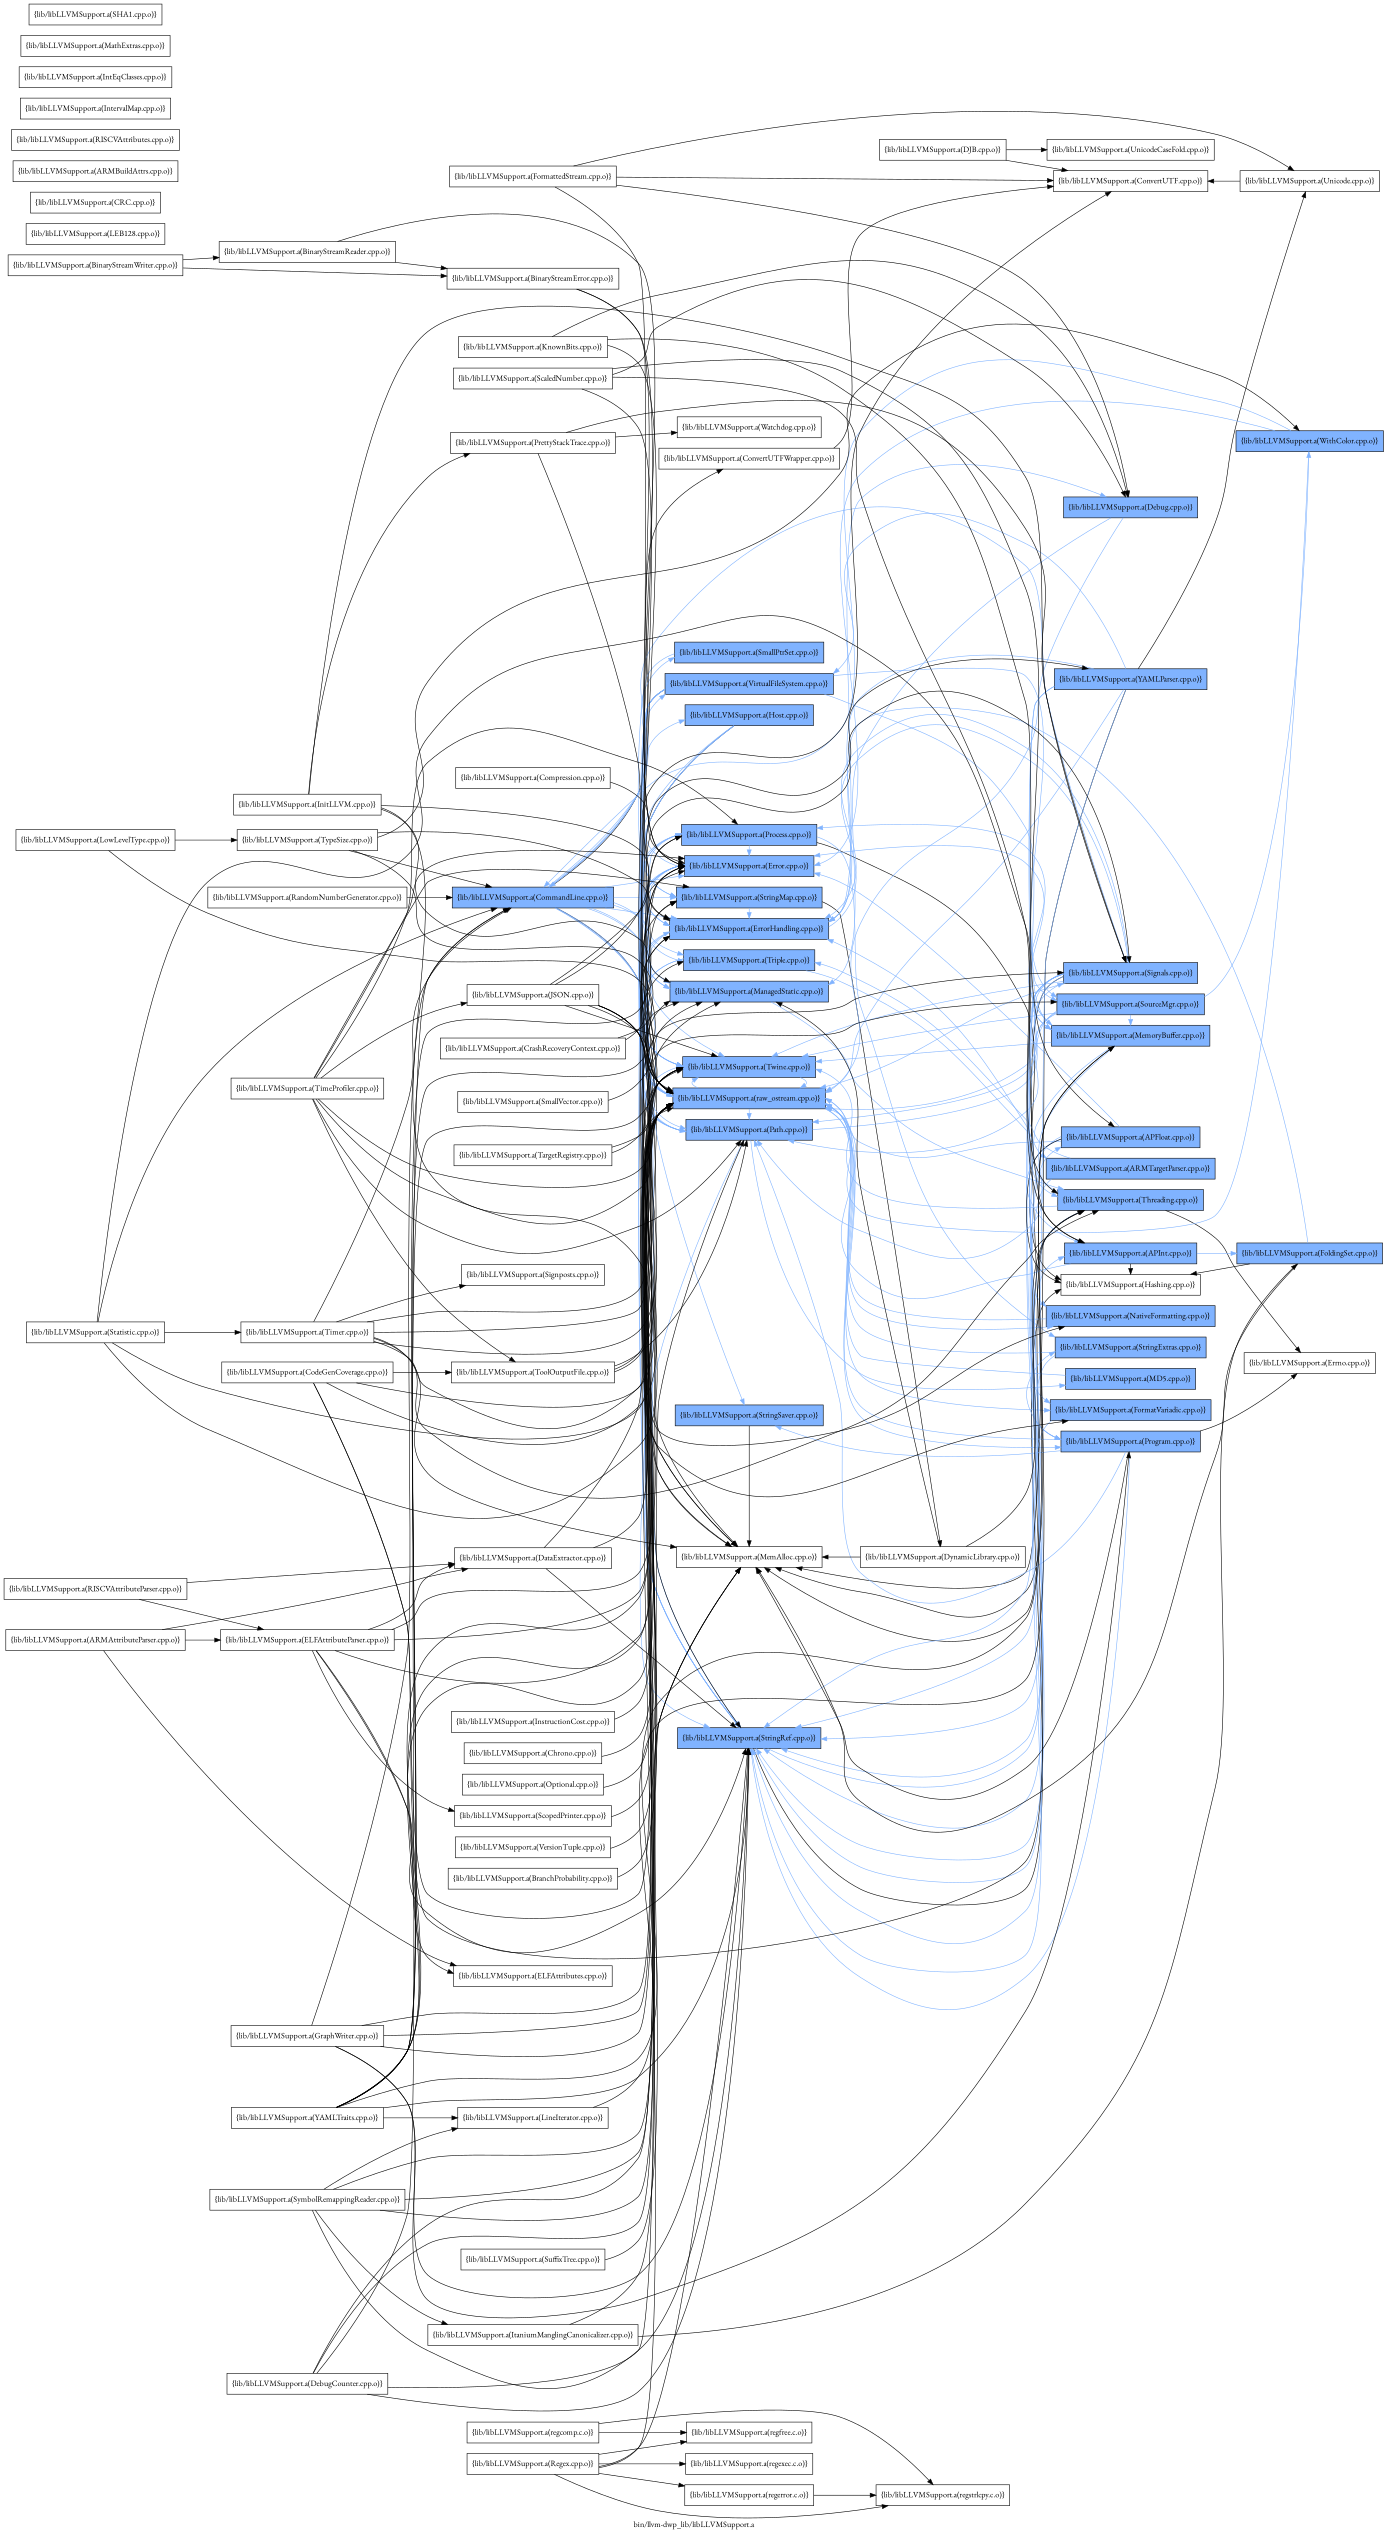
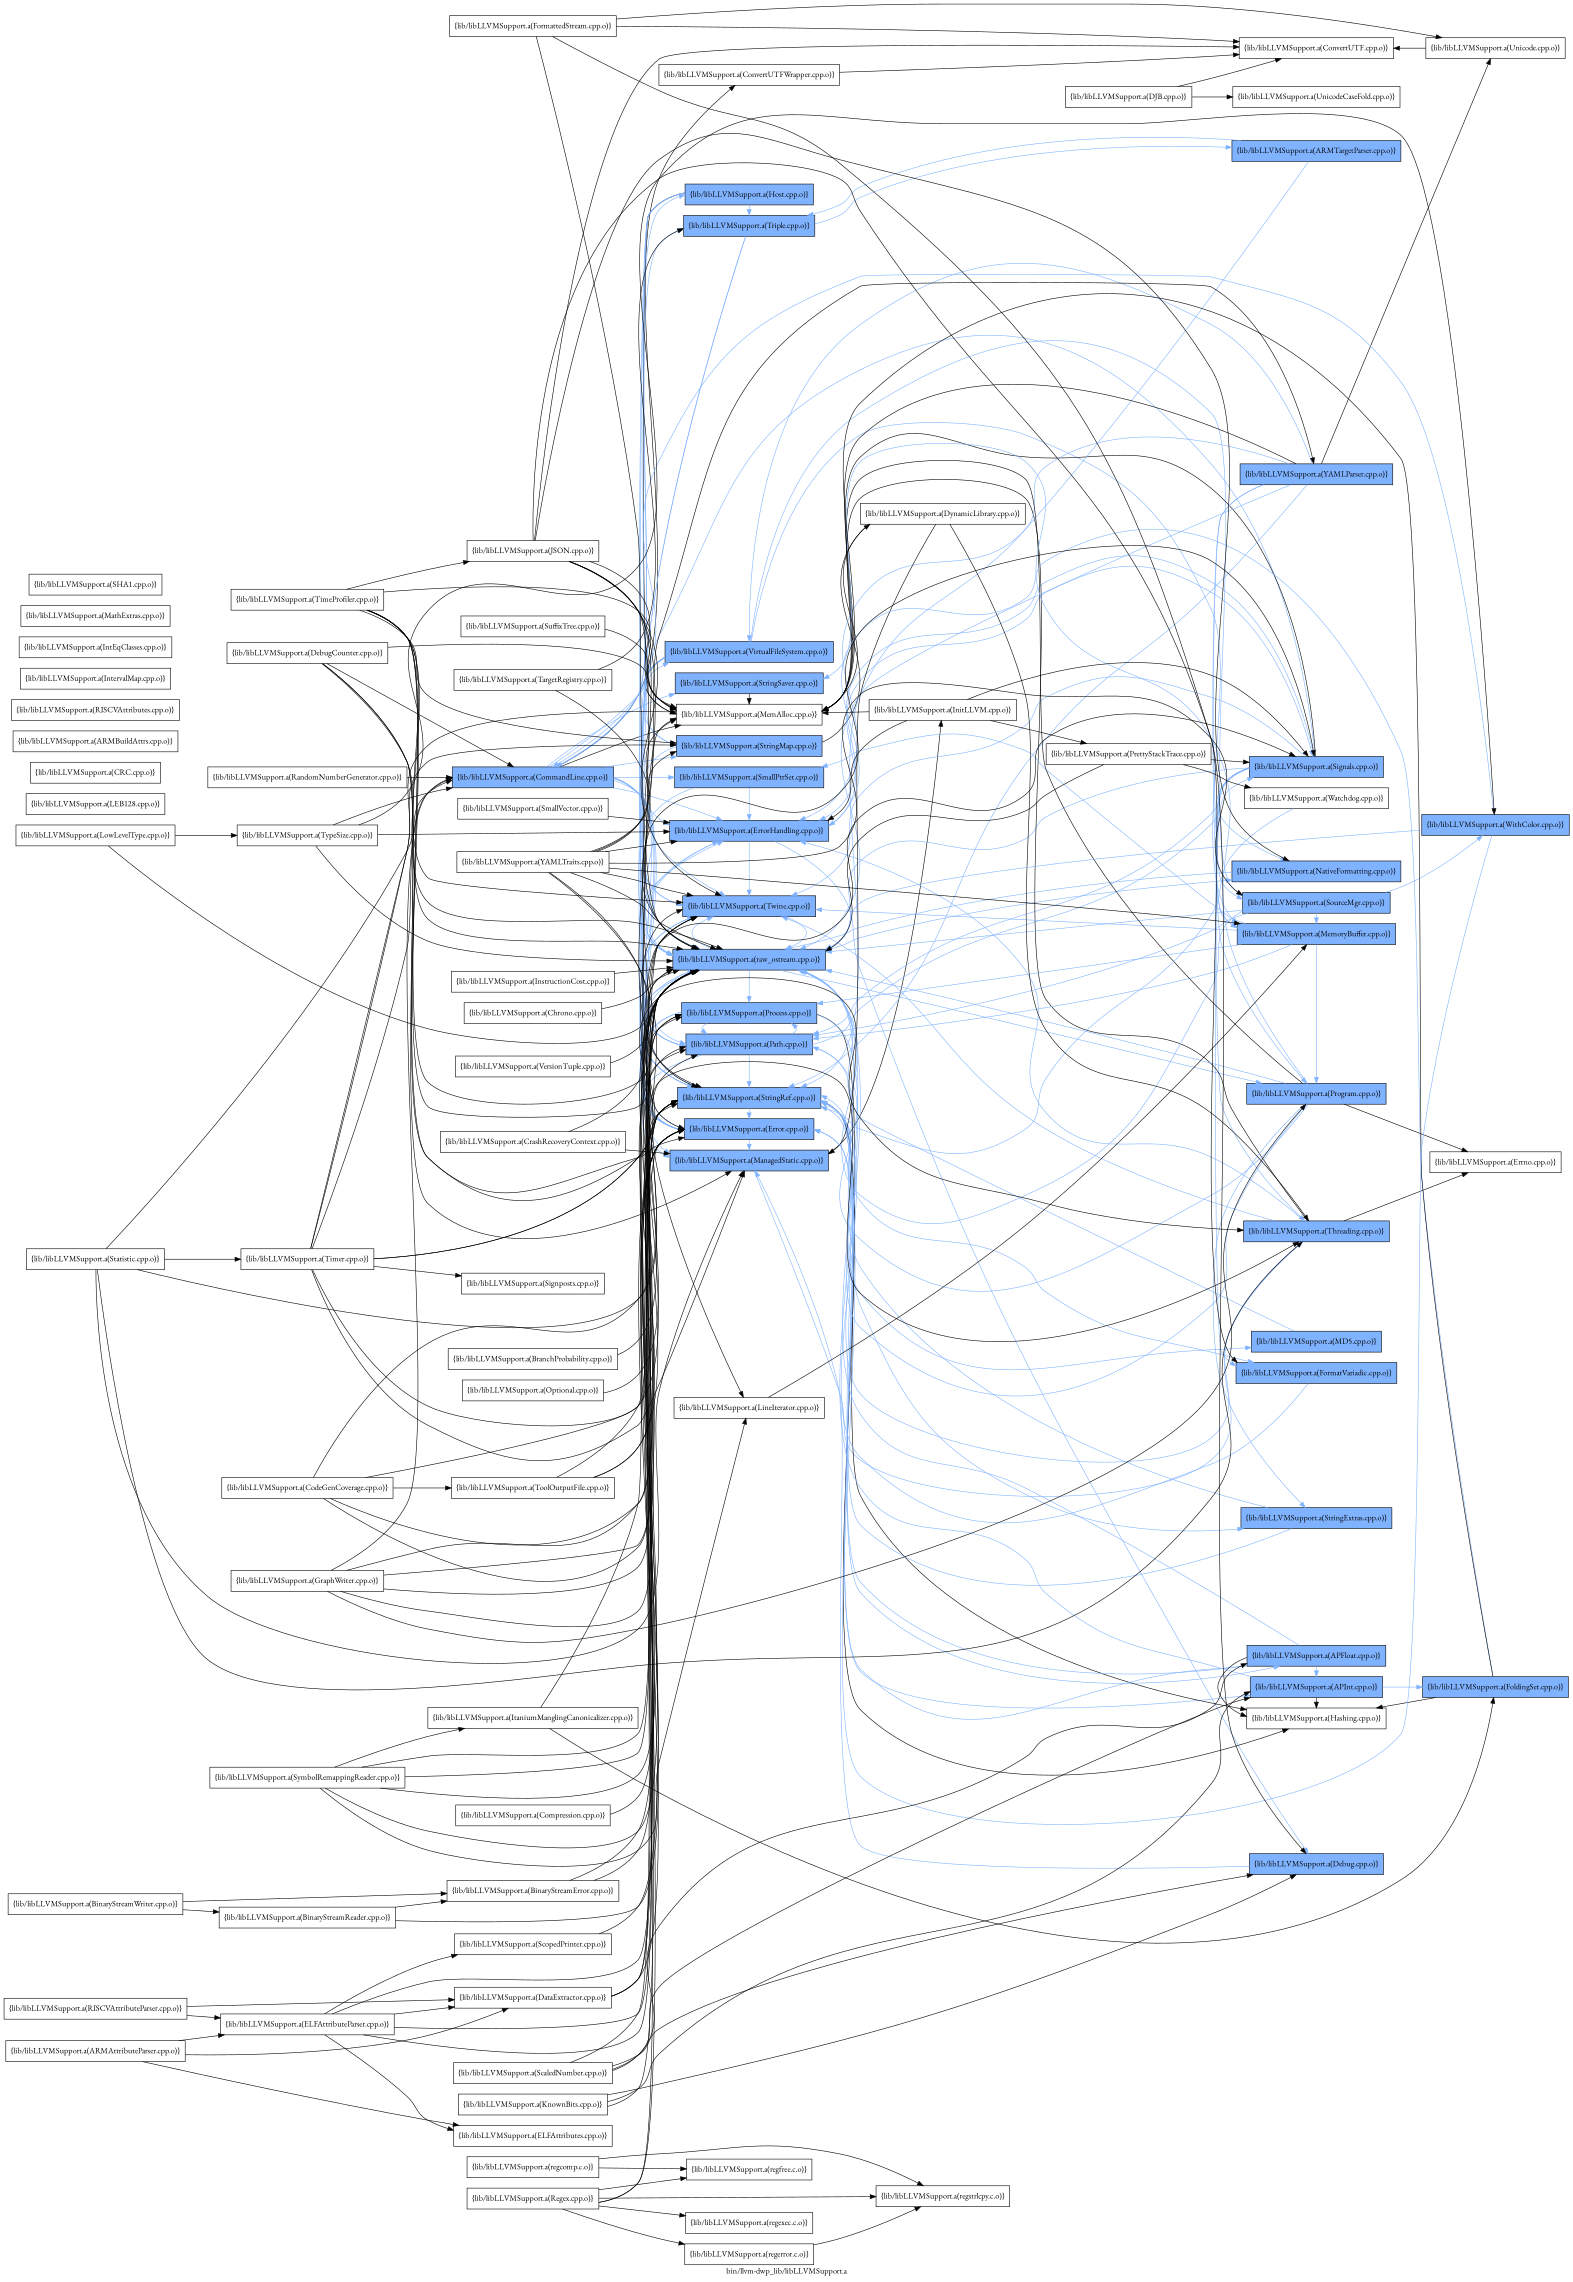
edge "{lib/libLLVMSupport.a(YAMLTraits.cpp.o)}" -> "{lib/libLLVMSupport.a(MemAlloc.cpp.o)}": added
edge "{lib/libLLVMSupport.a(Debug.cpp.o)}" -> "{lib/libLLVMSupport.a(raw_ostream.cpp.o)}": now "{lib/libLLVMSupport.a(SmallPtrSet.cpp.o)}" -> "{lib/libLLVMSupport.a(raw_ostream.cpp.o)}"
edge "{lib/libLLVMSupport.a(MemoryBuffer.cpp.o)}" -> "{lib/libLLVMSupport.a(Error.cpp.o)}": now "{lib/libLLVMSupport.a(MemoryBuffer.cpp.o)}" -> "{lib/libLLVMSupport.a(SmallPtrSet.cpp.o)}"
edge "{lib/libLLVMSupport.a(InitLLVM.cpp.o)}" -> "{lib/libLLVMSupport.a(ManagedStatic.cpp.o)}": reversed
edge "{lib/libLLVMSupport.a(SourceMgr.cpp.o)}" -> "{lib/libLLVMSupport.a(Twine.cpp.o)}": removed
edge "{lib/libLLVMSupport.a(TimeProfiler.cpp.o)}" -> "{lib/libLLVMSupport.a(ToolOutputFile.cpp.o)}": now "{lib/libLLVMSupport.a(TimeProfiler.cpp.o)}" -> "{lib/libLLVMSupport.a(MemAlloc.cpp.o)}"
edge "{lib/libLLVMSupport.a(ELFAttributeParser.cpp.o)}" -> "{lib/libLLVMSupport.a(Twine.cpp.o)}": removed
edge "{lib/libLLVMSupport.a(Signals.cpp.o)}" -> "{lib/libLLVMSupport.a(StringRef.cpp.o)}": now "{lib/libLLVMSupport.a(Watchdog.cpp.o)}" -> "{lib/libLLVMSupport.a(StringRef.cpp.o)}"
